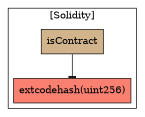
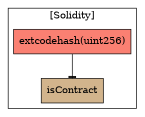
edge "isContract" -> "extcodehash(uint256)": reversed
